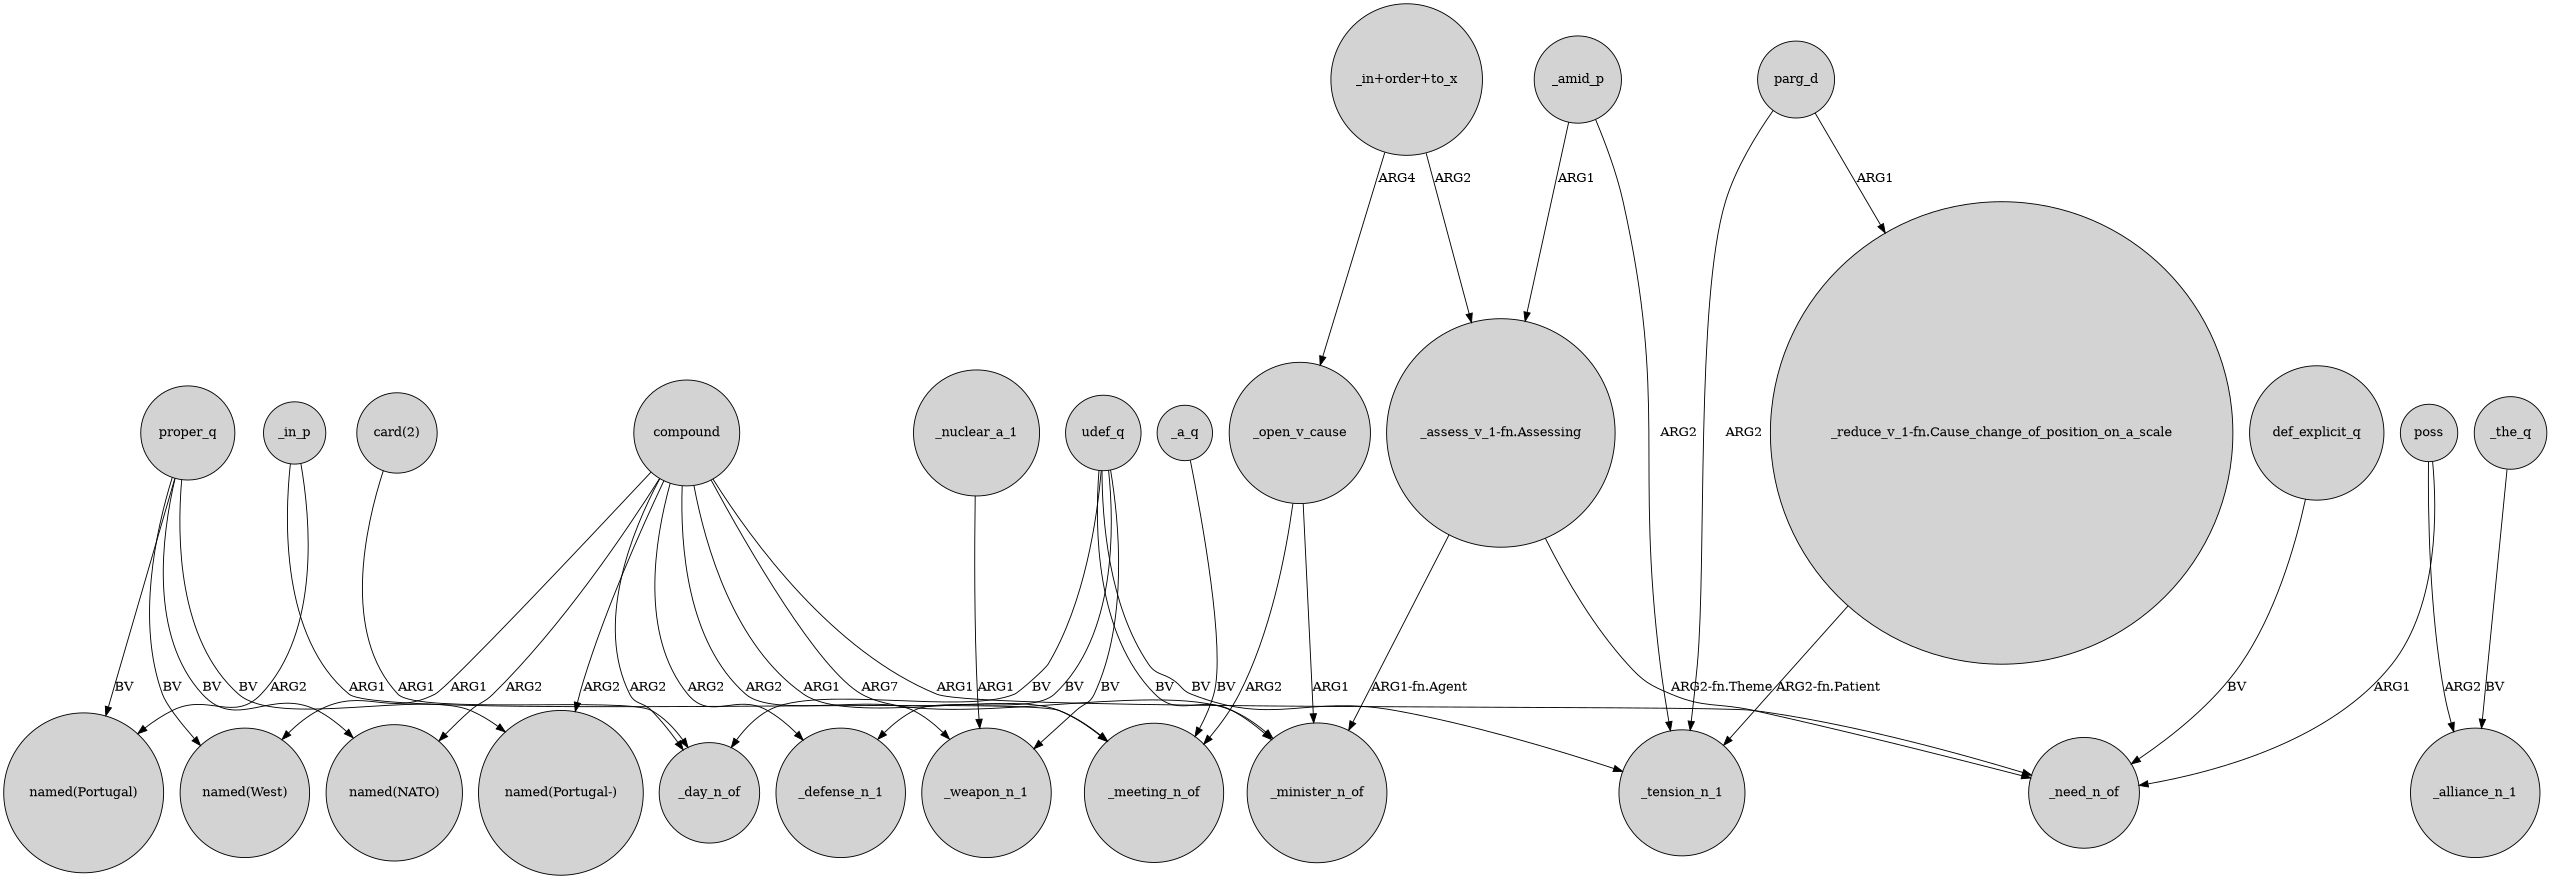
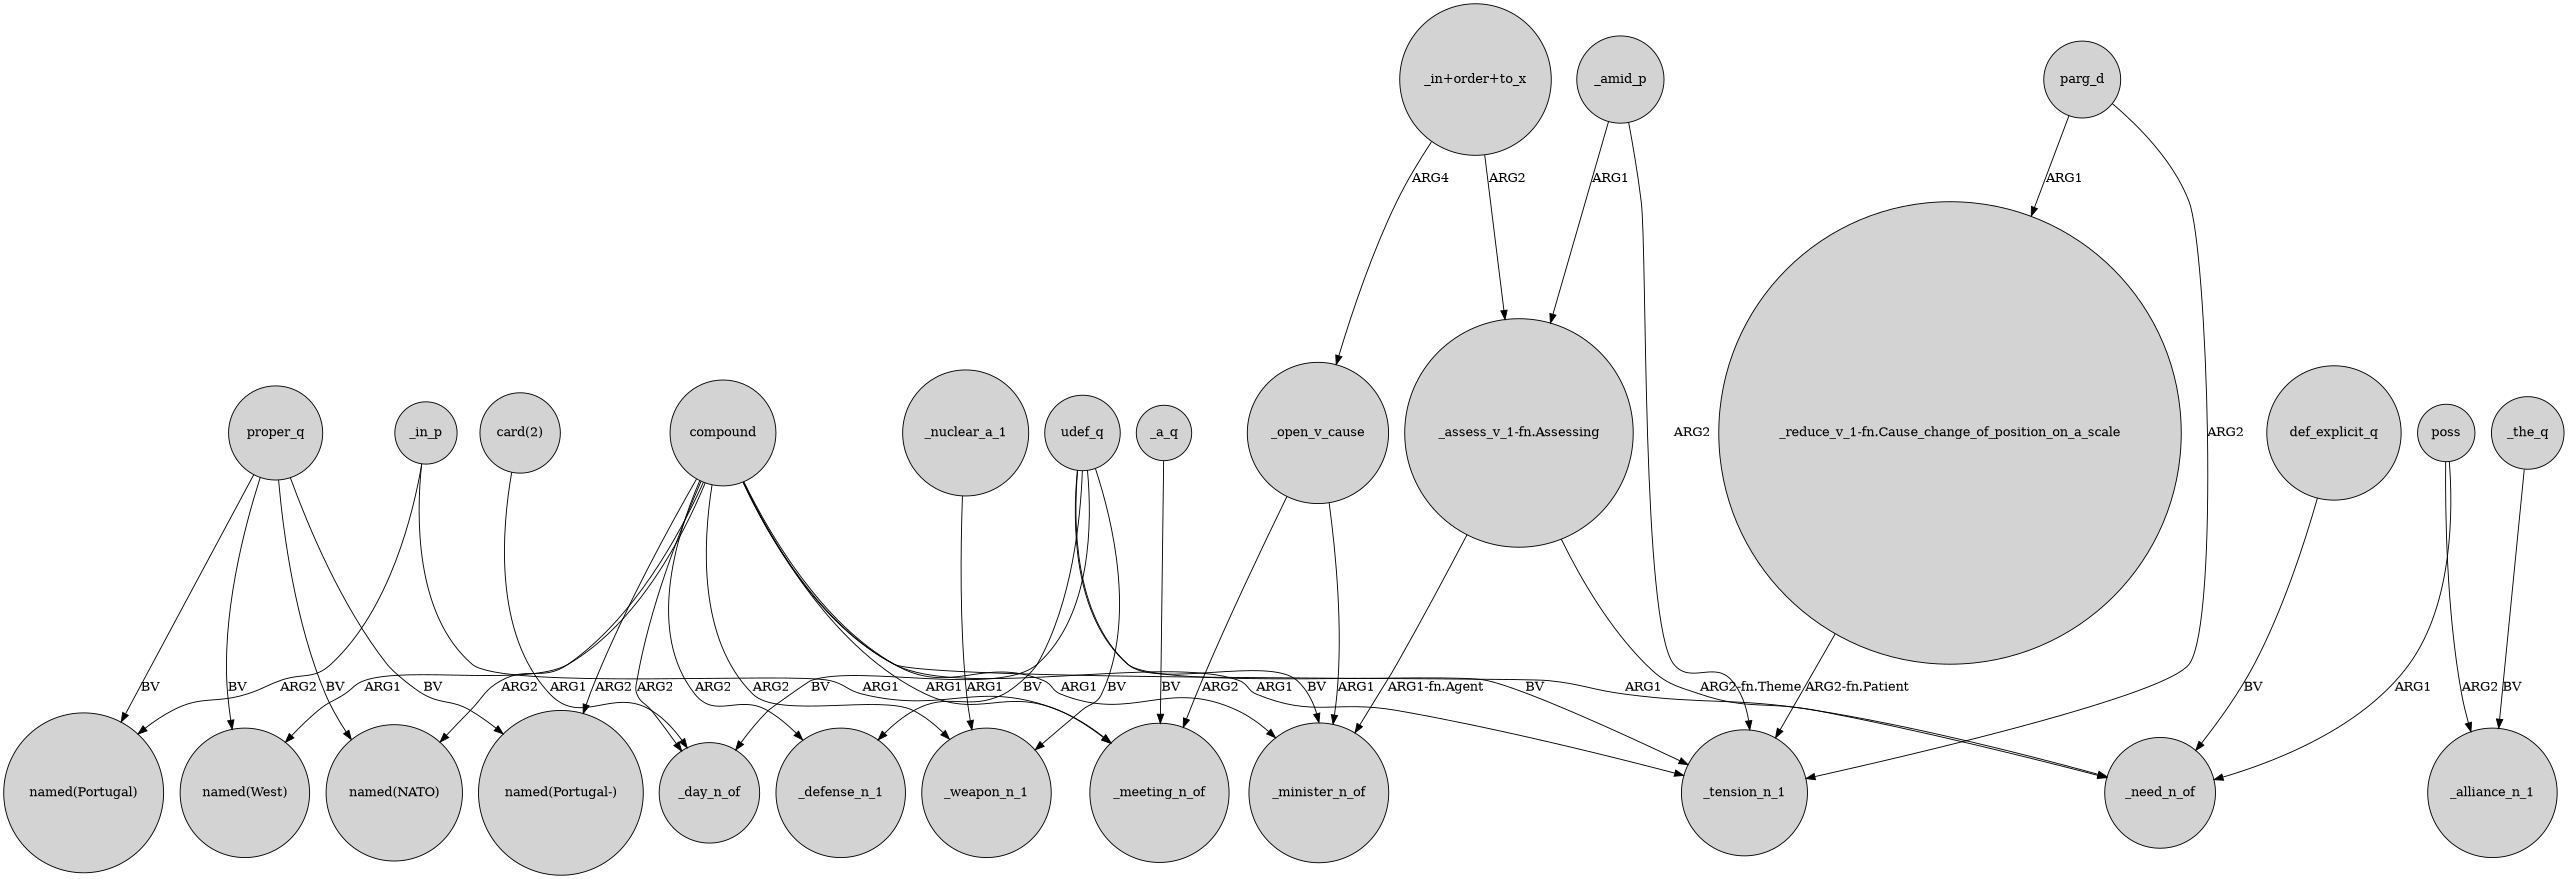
edge "compound" -> "_tension_n_1": added, label "ARG1"
edge "compound" -> "_minister_n_of": label "ARG7" -> "ARG1"
